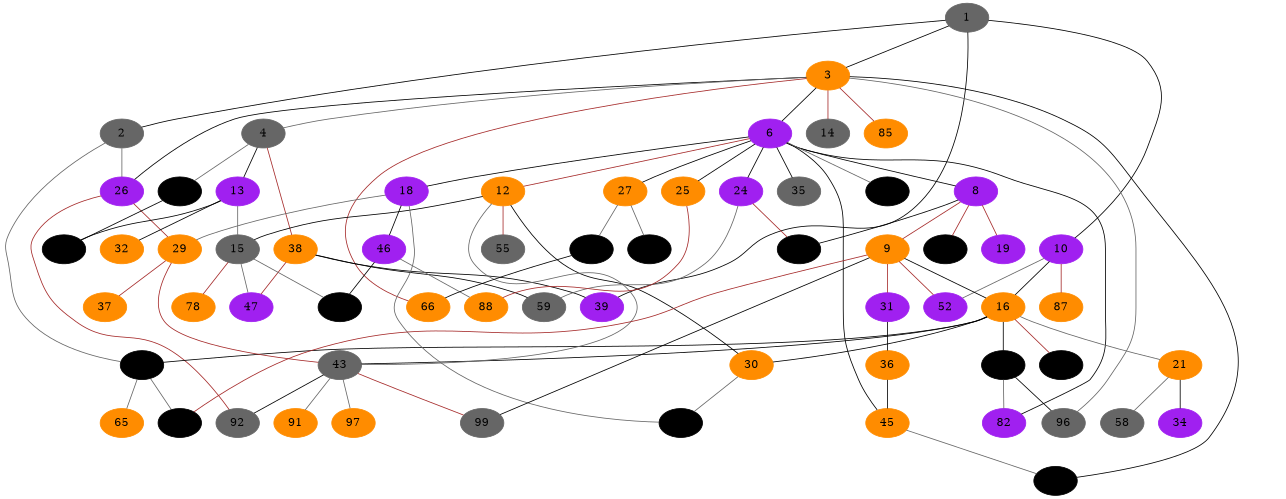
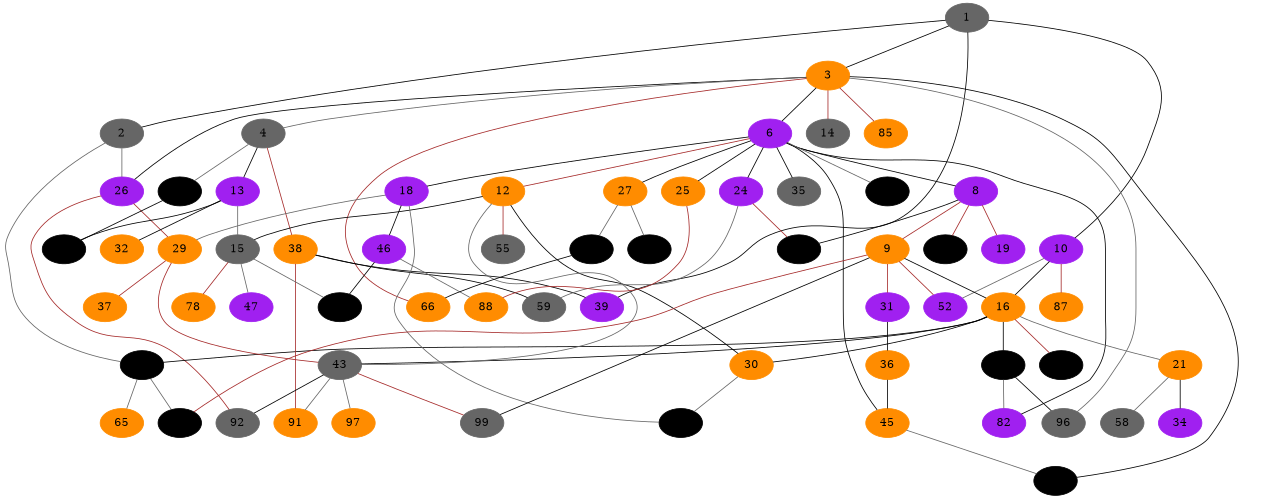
edge "38" -- "47": now "38" -- "91"
